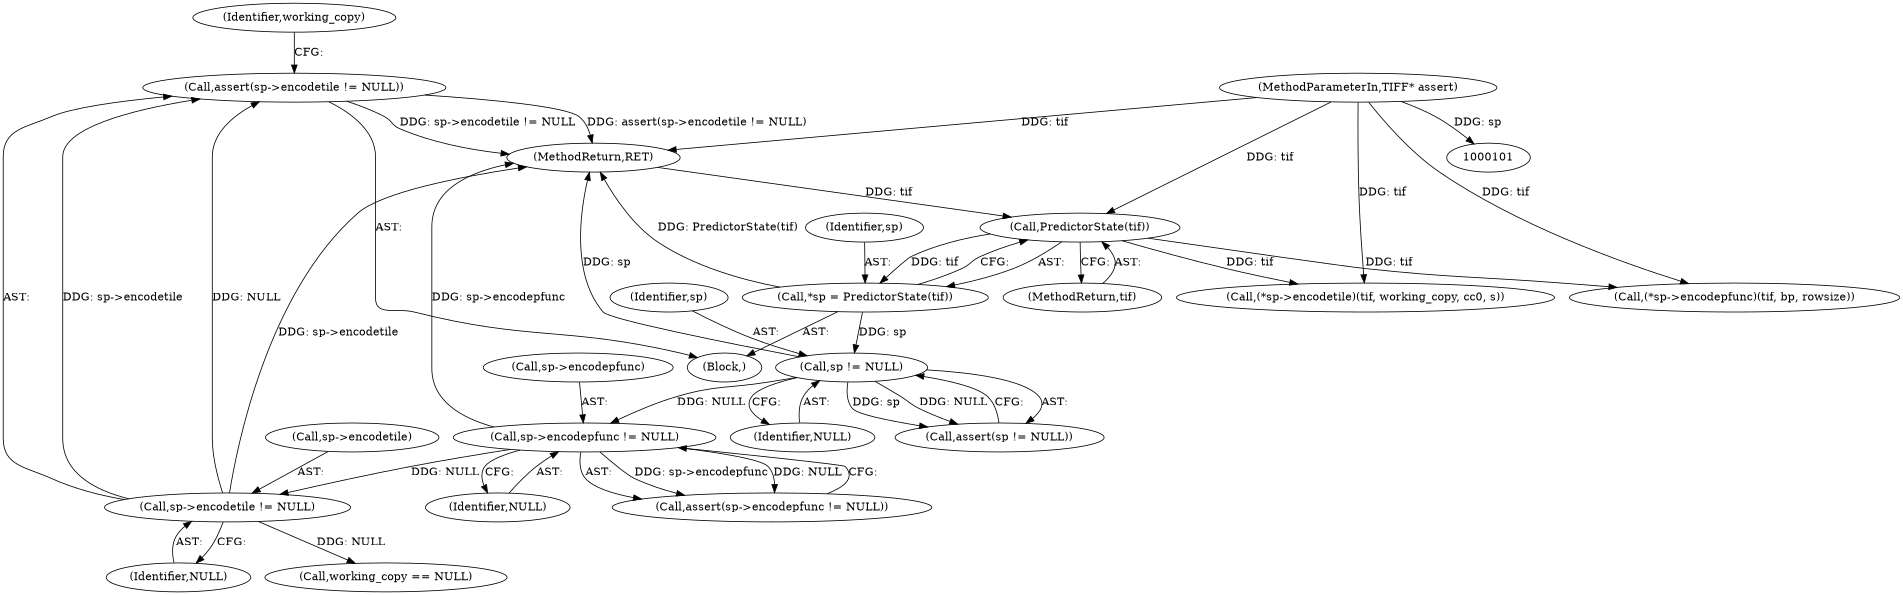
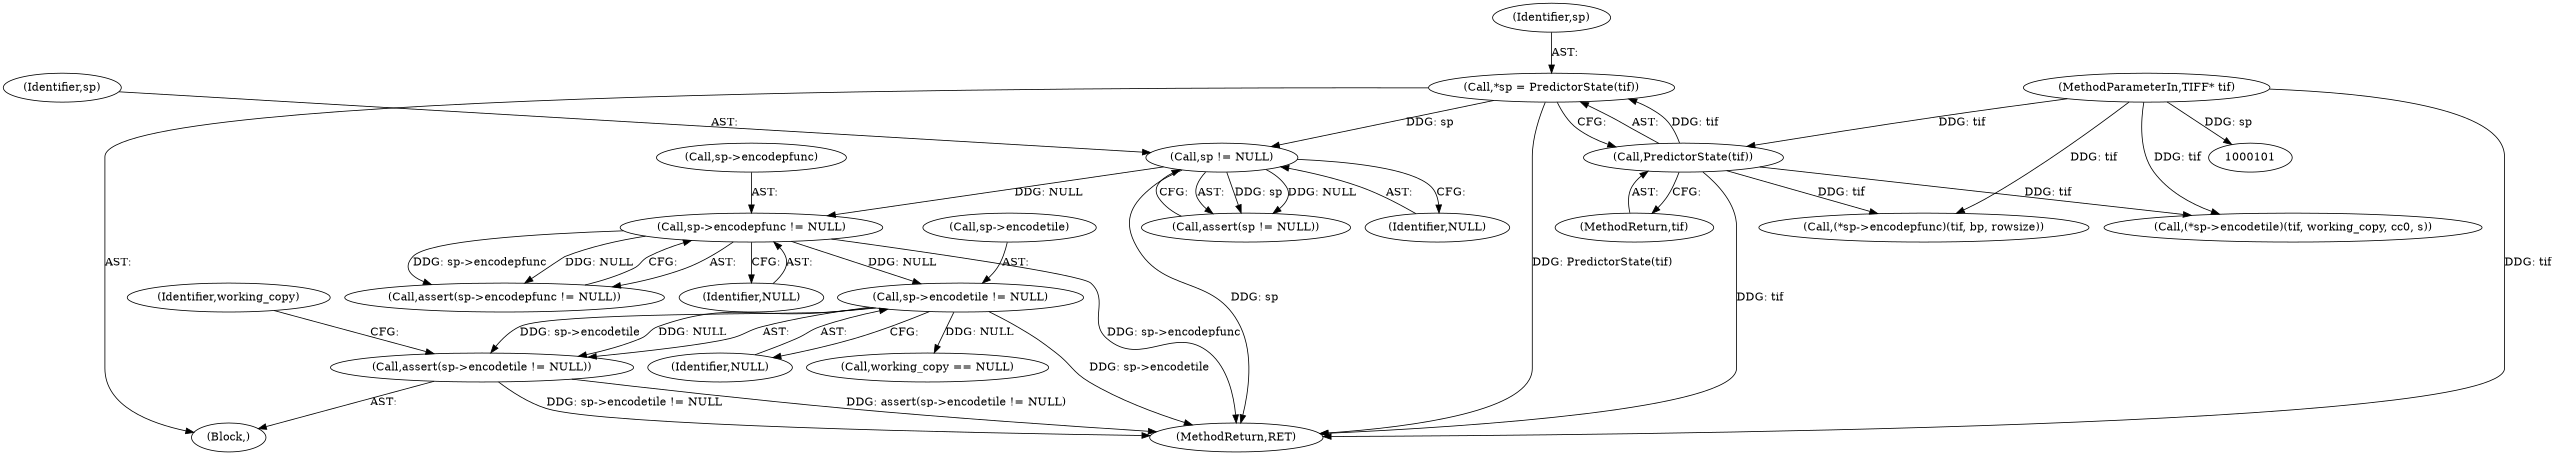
node "(MethodParameterIn,TIFF* assert)": label "(MethodParameterIn,TIFF* assert)" -> "(MethodParameterIn,TIFF* tif)"
edge "(MethodReturn,RET)" -> "(Call,PredictorState(tif))": reversed
